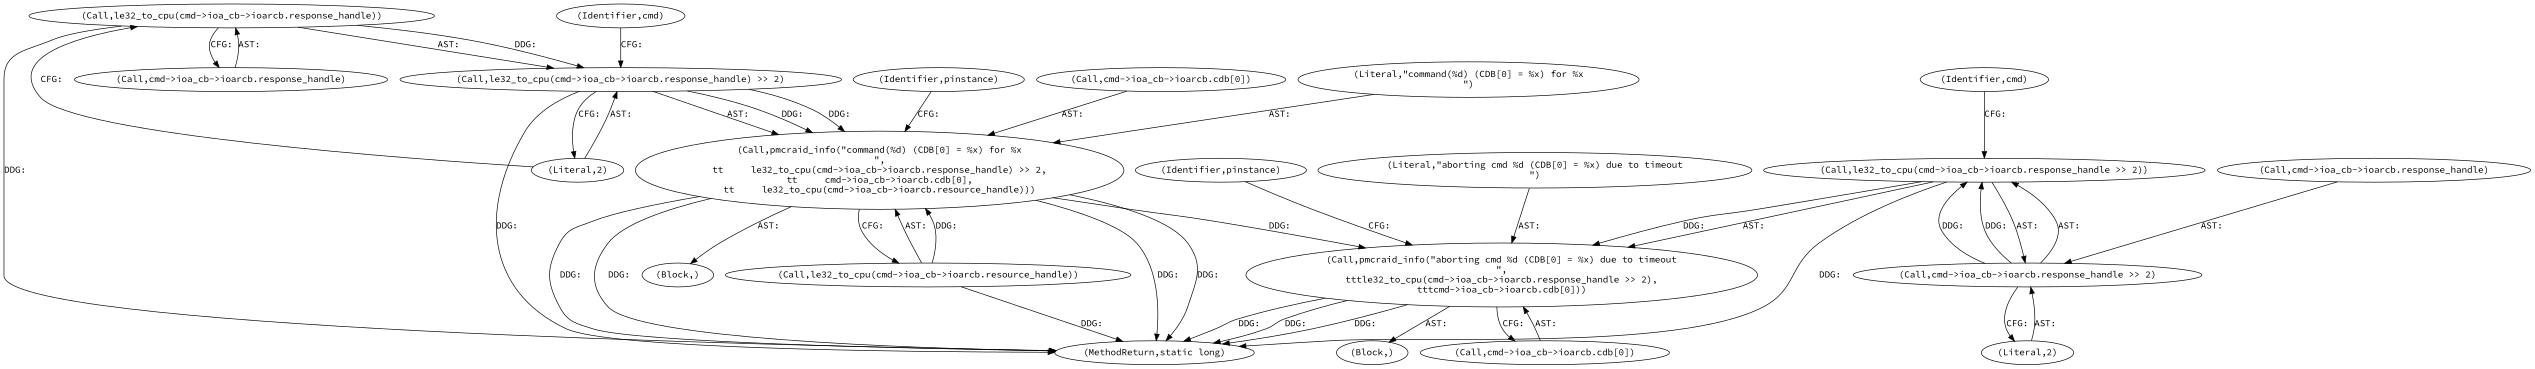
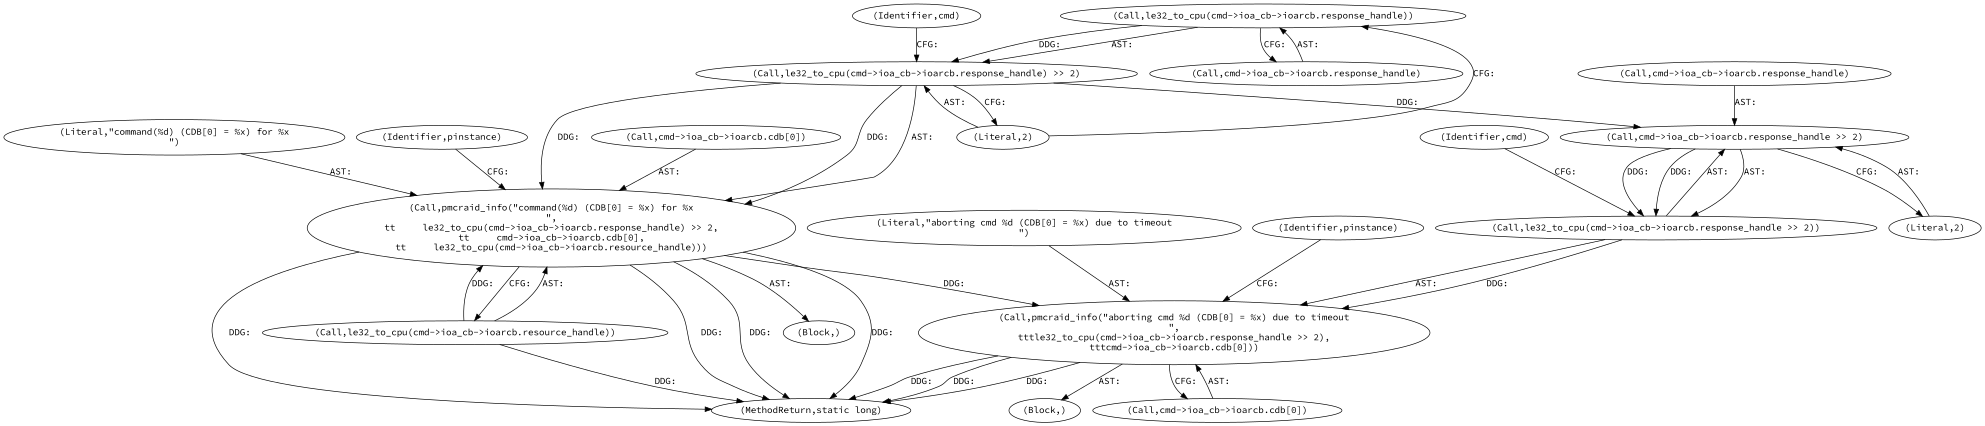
edge "(Call,le32_to_cpu(cmd->ioa_cb->ioarcb.response_handle))" -> "(MethodReturn,static long)": removed, label "DDG:"
edge "(Call,le32_to_cpu(cmd->ioa_cb->ioarcb.response_handle) >> 2)" -> "(MethodReturn,static long)": now "(Call,le32_to_cpu(cmd->ioa_cb->ioarcb.response_handle) >> 2)" -> "(Call,cmd->ioa_cb->ioarcb.response_handle >> 2)"
edge "(Call,le32_to_cpu(cmd->ioa_cb->ioarcb.response_handle >> 2))" -> "(MethodReturn,static long)": removed, label "DDG:"
